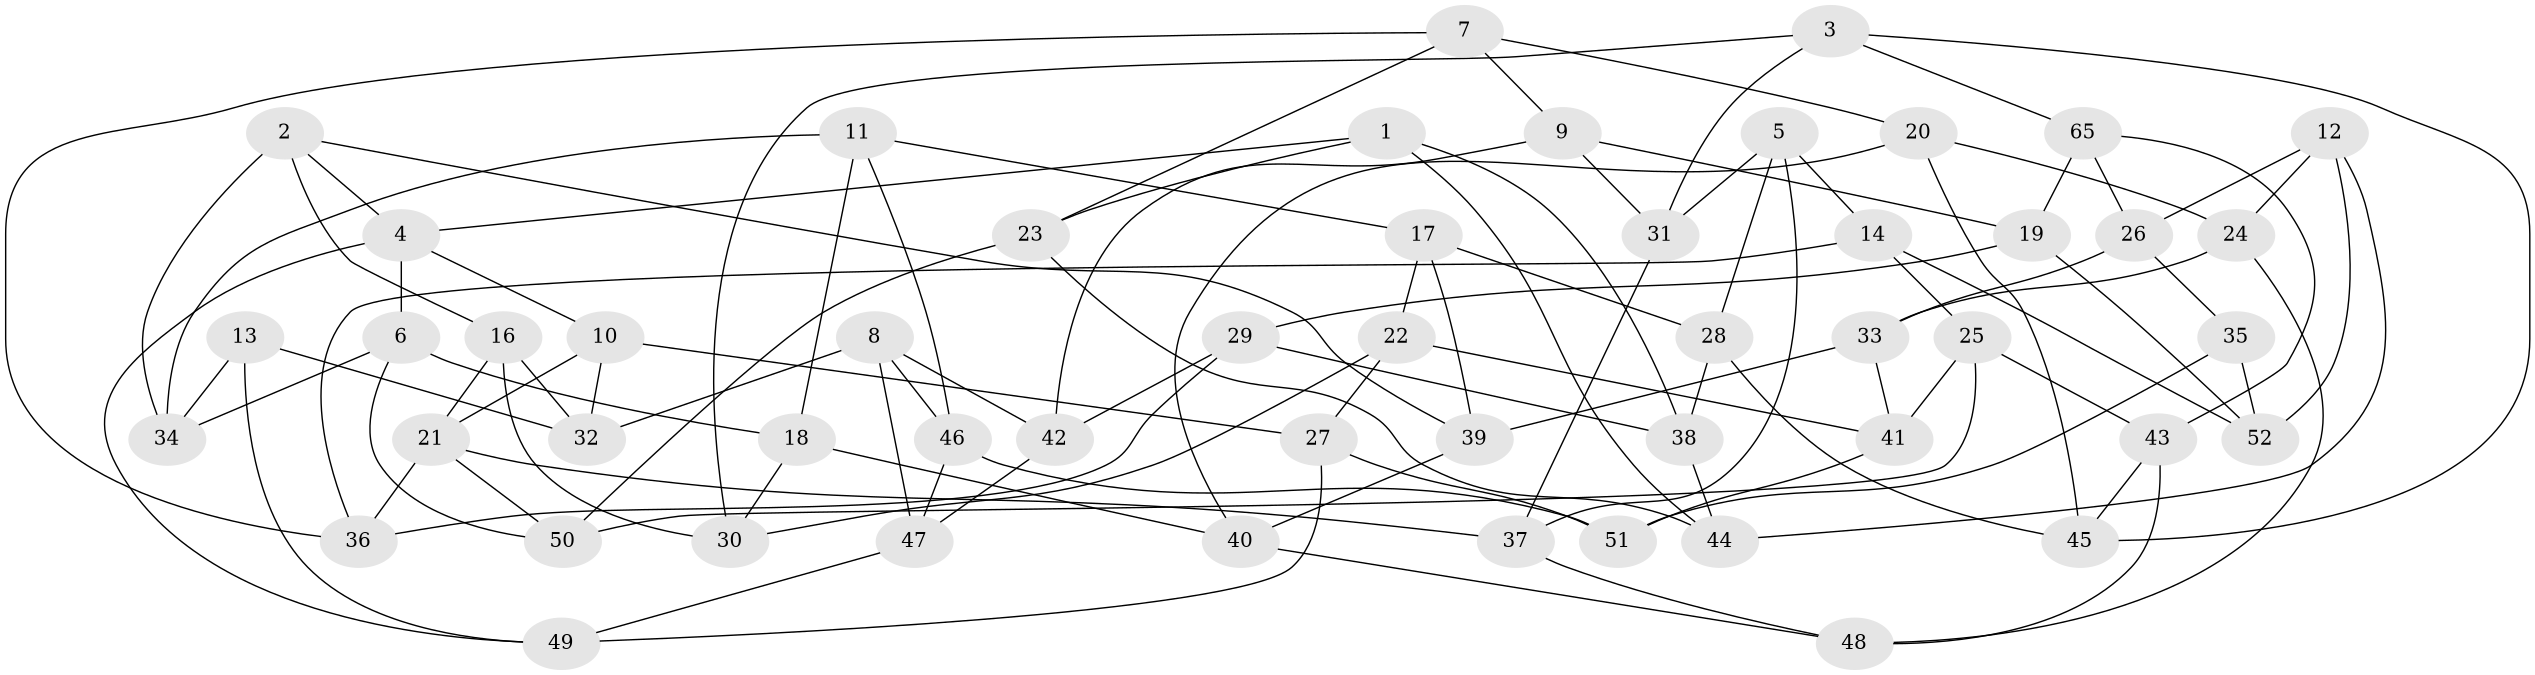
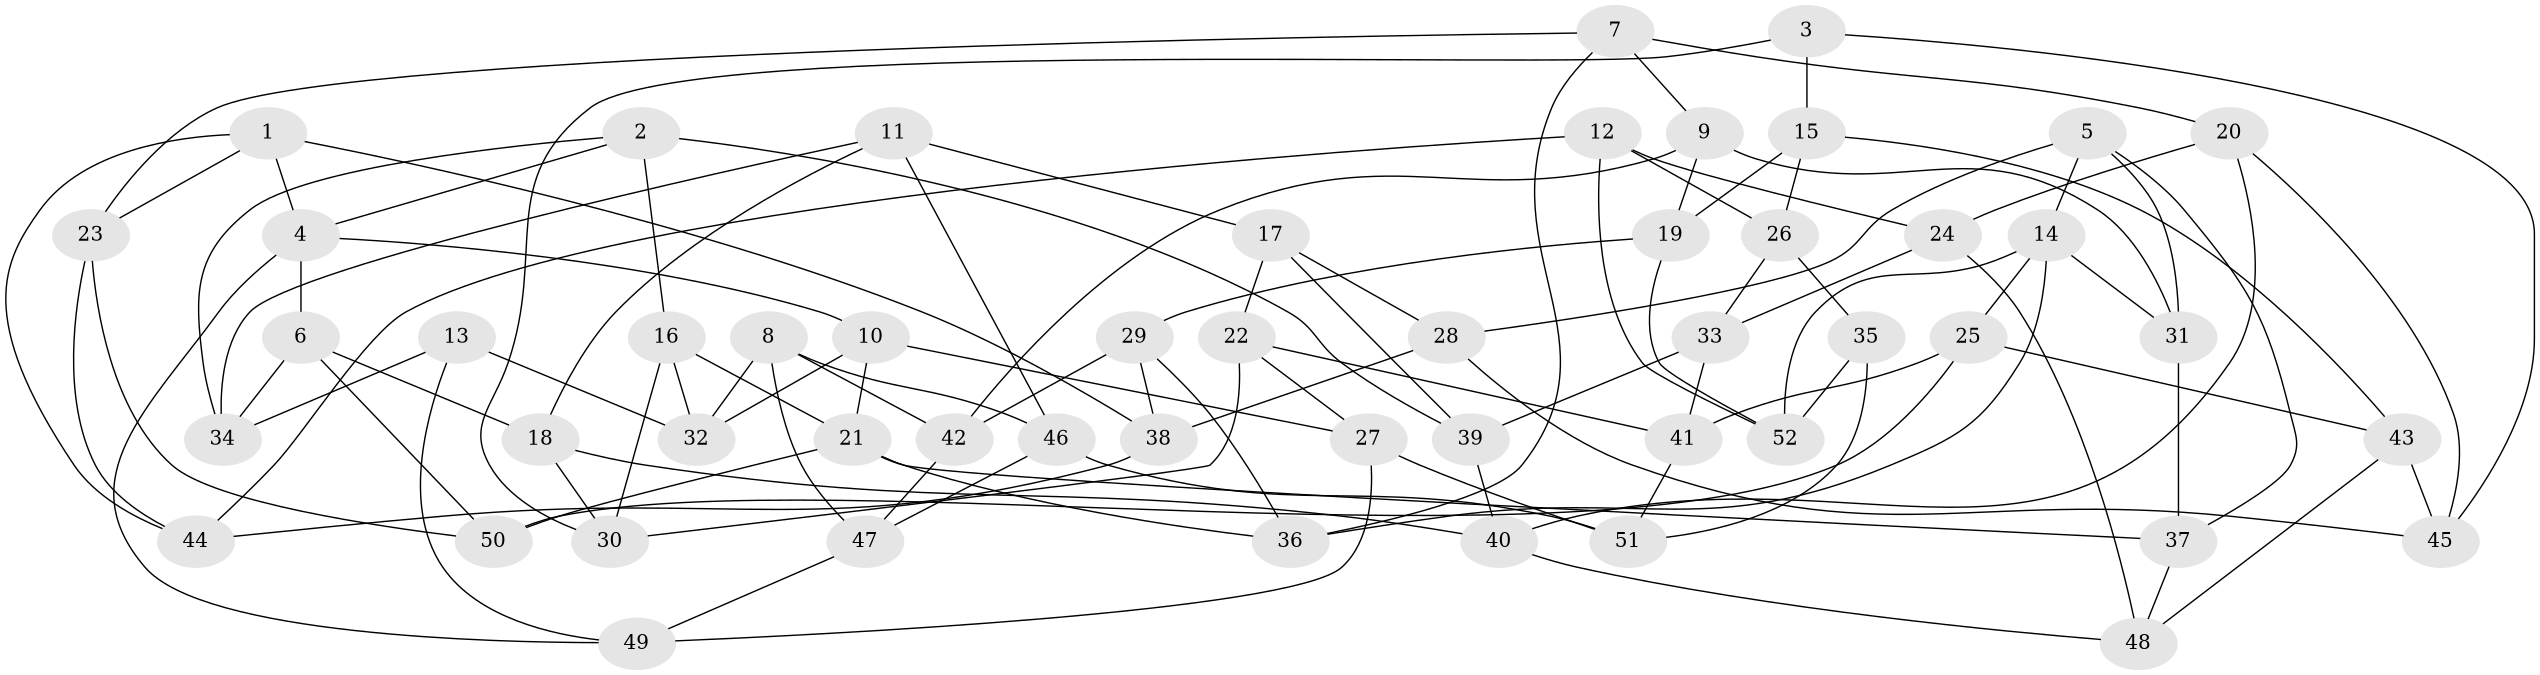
edge "3" -- "31": now "14" -- "31"
node "65": label "65" -> "15"
